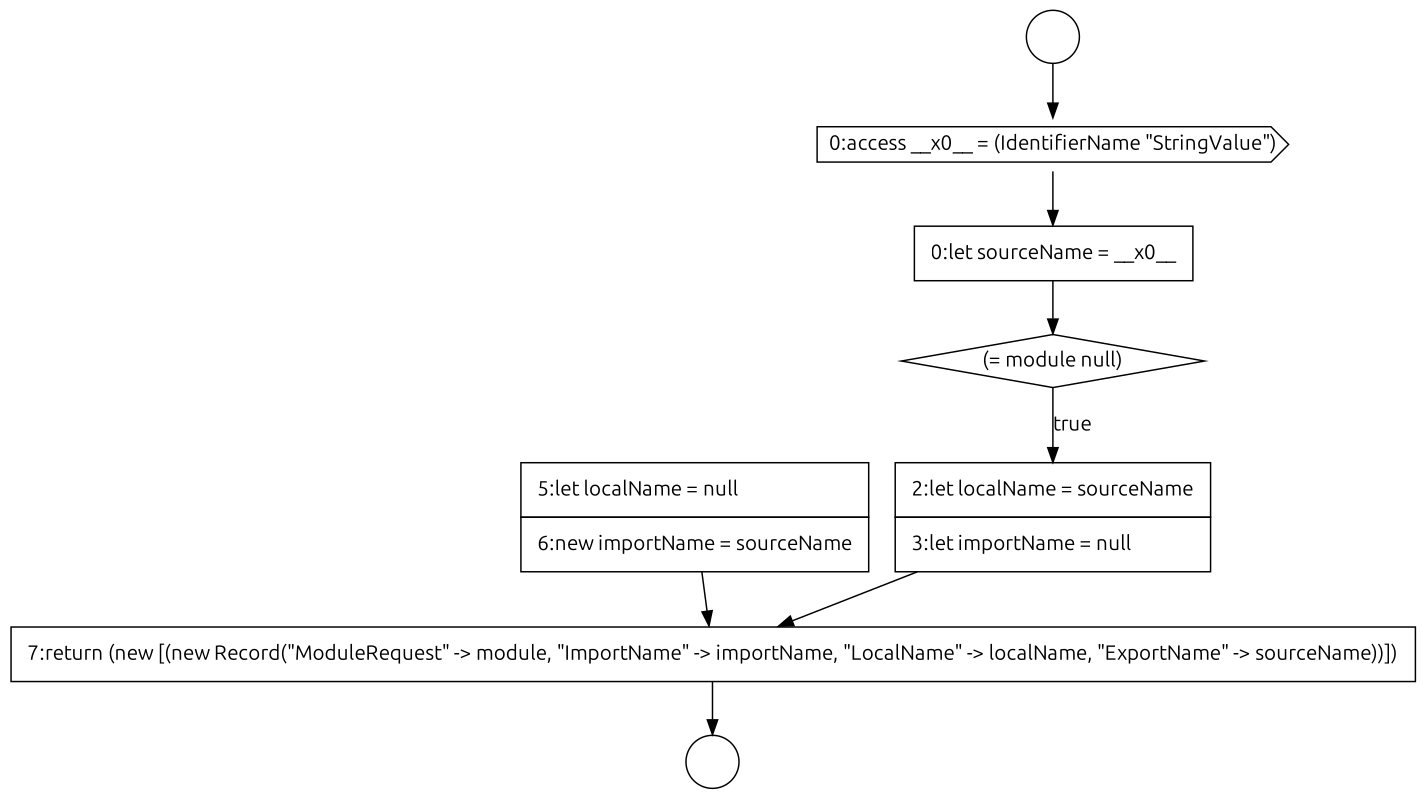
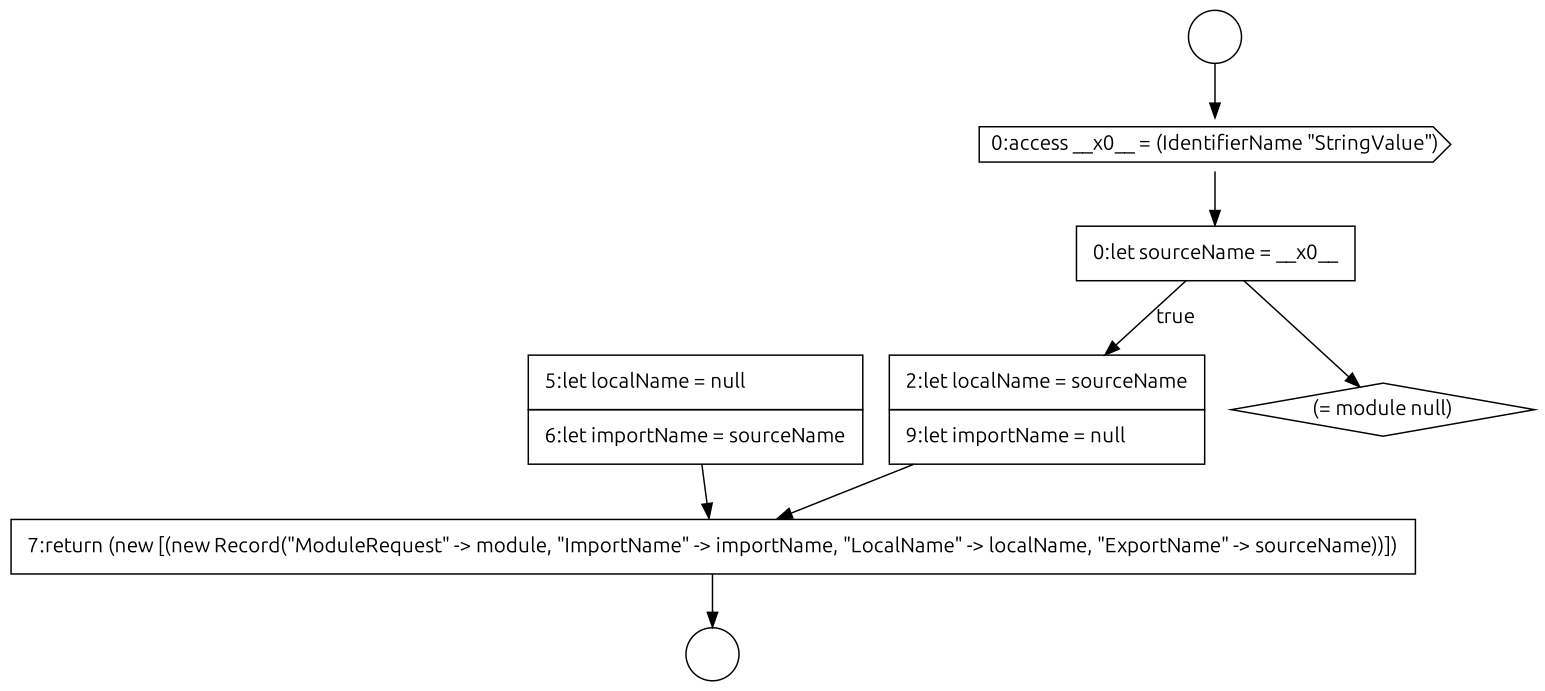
edge "(= module null)" -> "2:let localName = sourceName": now "0:let sourceName = __x0__" -> "2:let localName = sourceName"
node "5:let localName = null": text "6:new importName = sourceName" -> "6:let importName = sourceName"
node "2:let localName = sourceName": text "3:let importName = null" -> "9:let importName = null"
